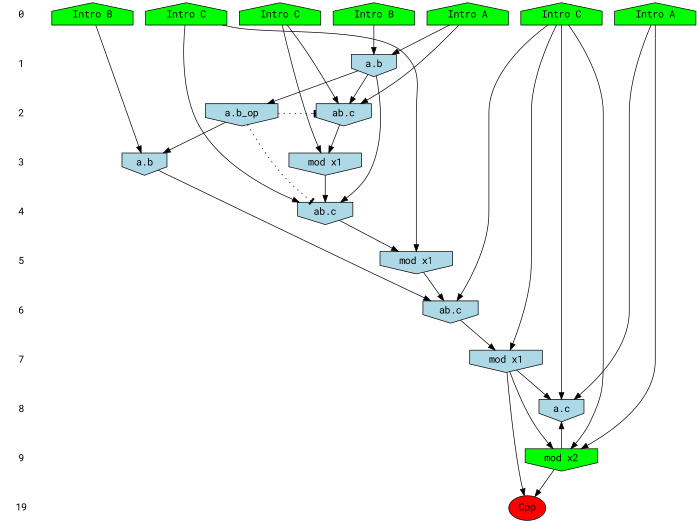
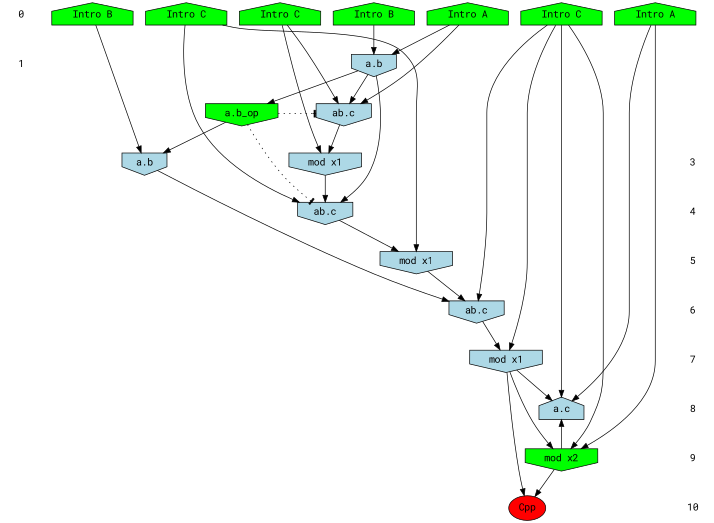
node "2": removed
node "a.b_op": fillcolor lightblue -> green
node "a.c": shape invhouse -> house
node "19": label "19" -> "10"
